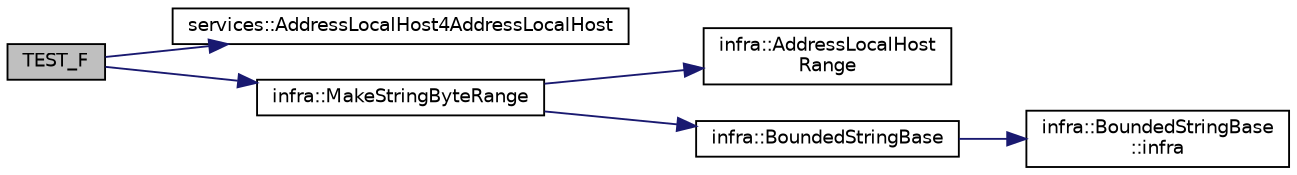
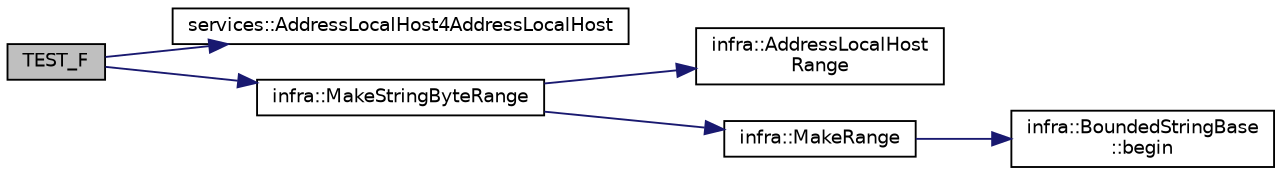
node "infra::BoundedStringBase": label "infra::BoundedStringBase" -> "infra::MakeRange"
node "infra::BoundedStringBase ::infra": label "infra::BoundedStringBase ::infra" -> "infra::BoundedStringBase ::begin"
